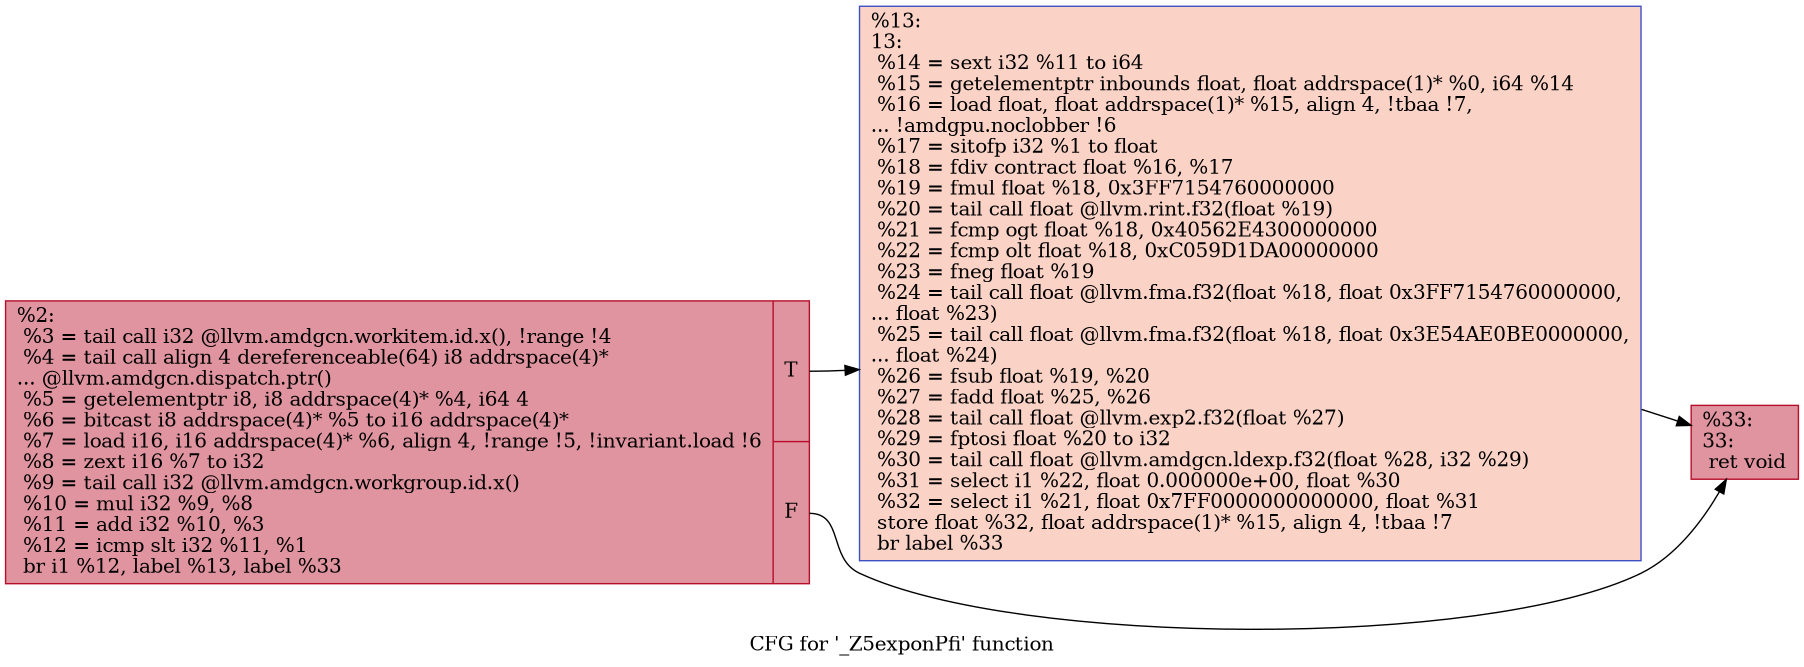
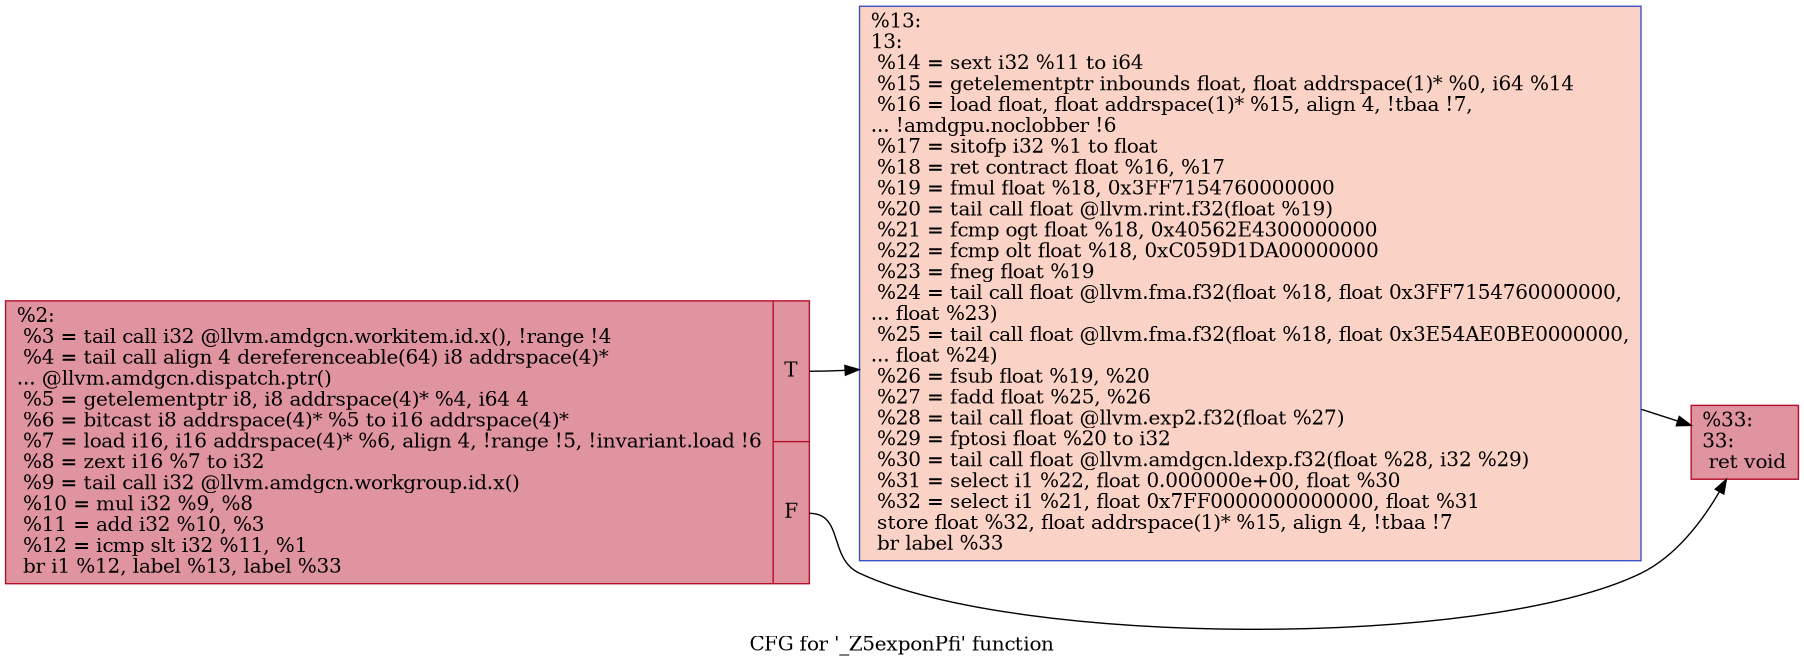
node "%13:": text "%18 = fdiv contract float %16, %17" -> "%18 = ret contract float %16, %17"
